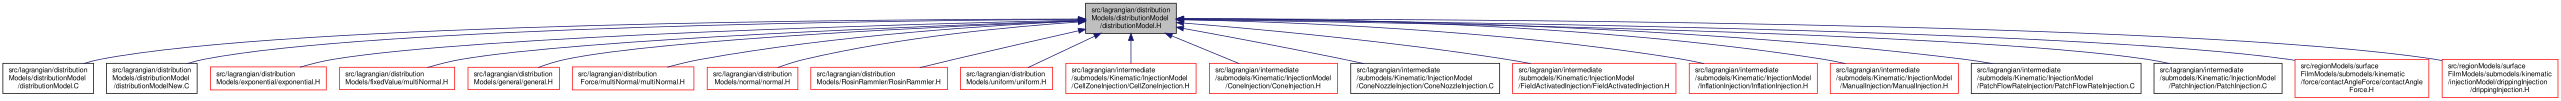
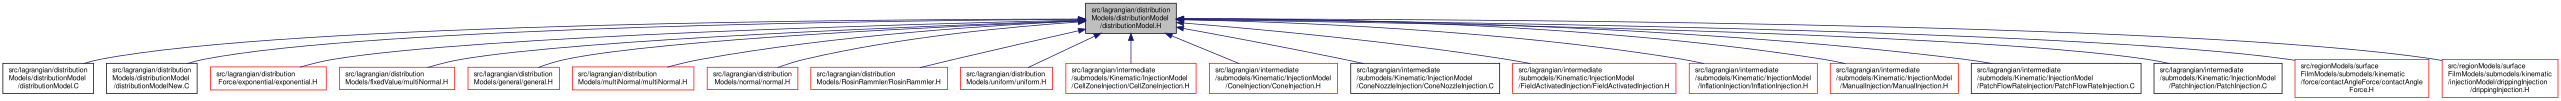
node "src/lagrangian/distribution Models/exponential/exponential.H": label "src/lagrangian/distribution Models/exponential/exponential.H" -> "src/lagrangian/distribution Force/exponential/exponential.H"
node "src/lagrangian/distribution Force/multiNormal/multiNormal.H": label "src/lagrangian/distribution Force/multiNormal/multiNormal.H" -> "src/lagrangian/distribution Models/multiNormal/multiNormal.H"
